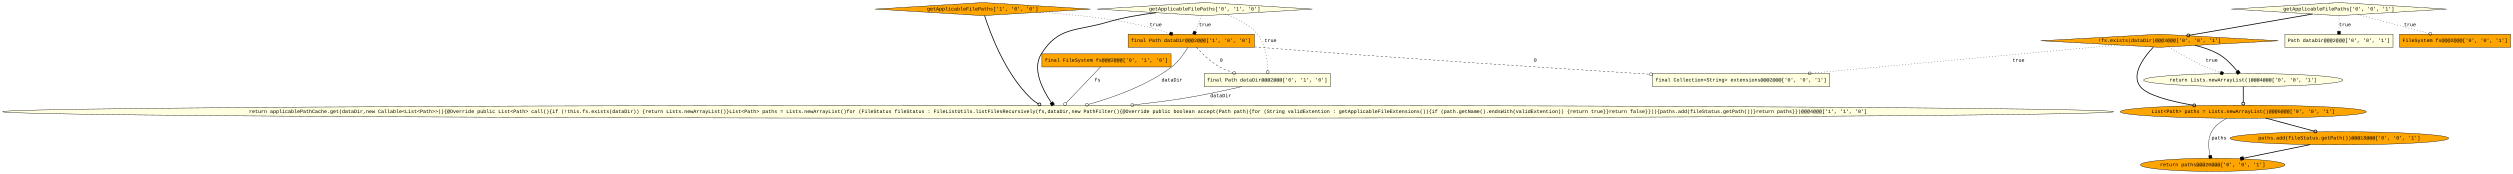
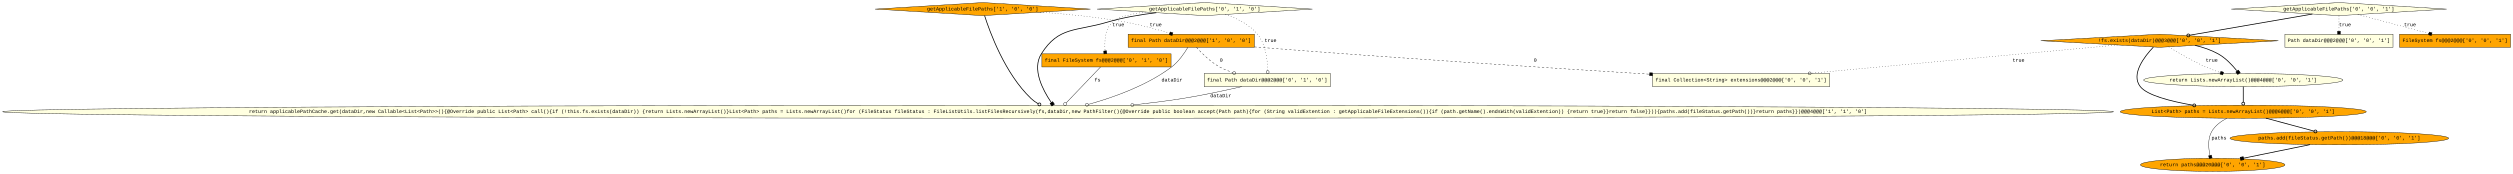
edge "getApplicableFilePaths['0', '1', '0']" -> "final Path dataDir@@@2@@@['1', '0', '0']": now "getApplicableFilePaths['0', '1', '0']" -> "final FileSystem fs@@@2@@@['0', '1', '0']"
edge "getApplicableFilePaths['0', '0', '1']" -> "FileSystem fs@@@2@@@['0', '0', '1']": arrowhead odot -> box
edge "final Path dataDir@@@2@@@['1', '0', '0']" -> "final Collection<String> extensions@@@2@@@['0', '0', '1']": arrowhead odot -> box
